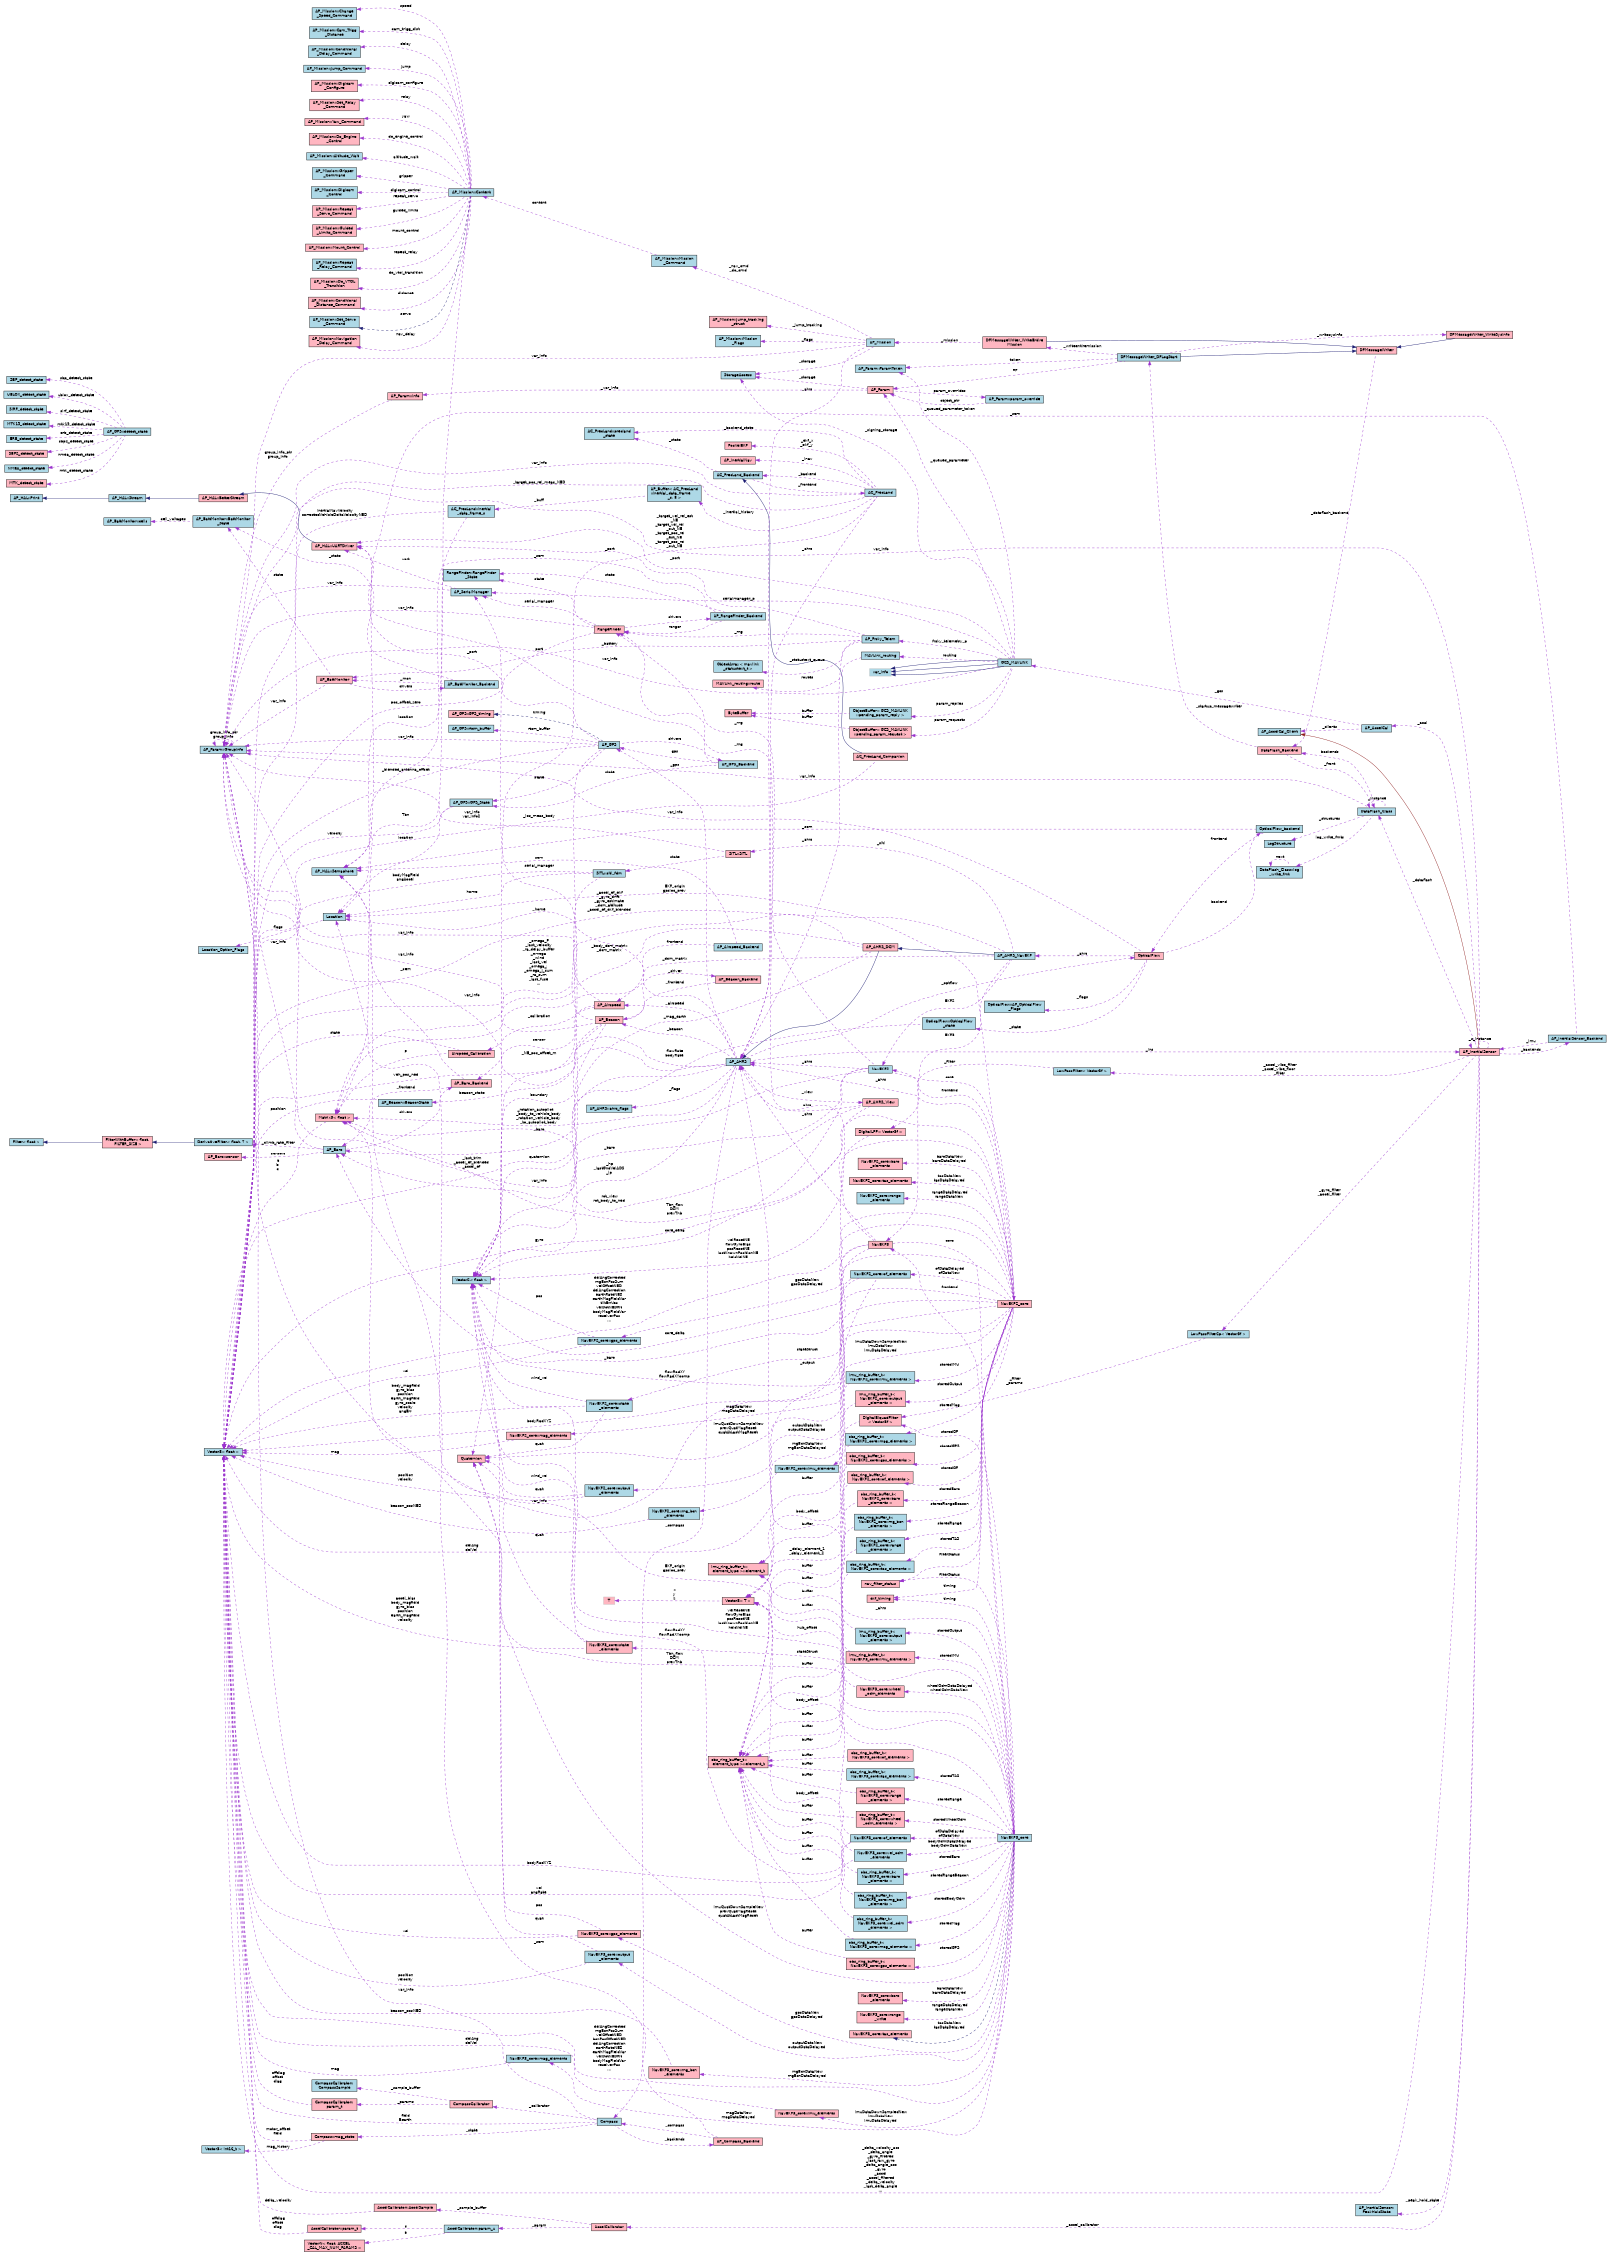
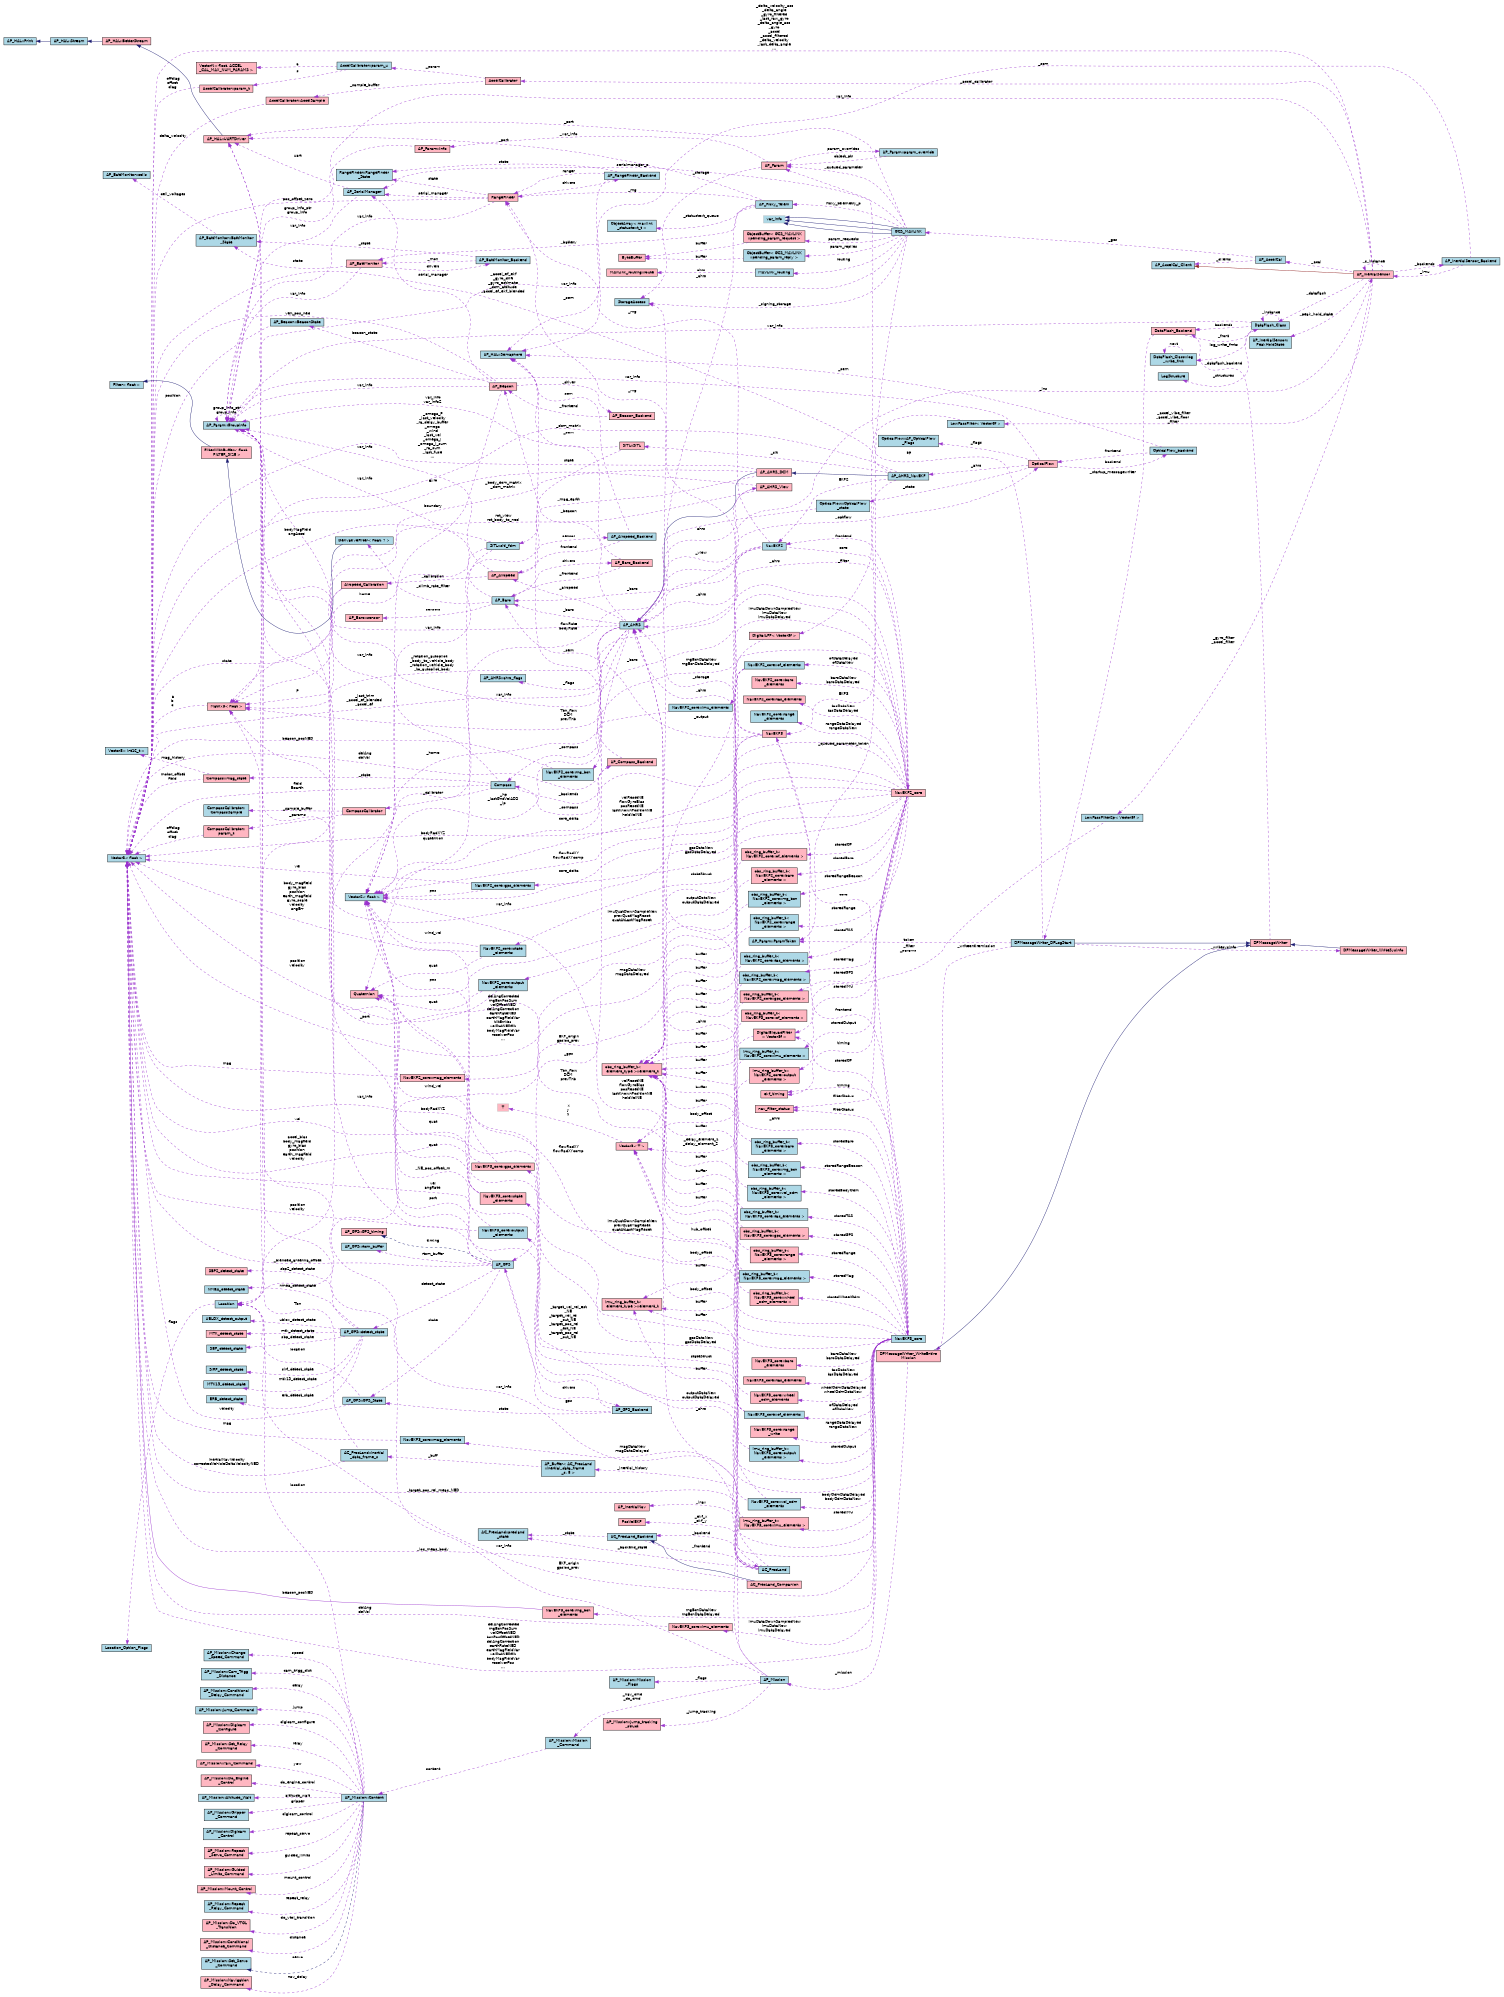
node "UBLOX_detect_state": label "UBLOX_detect_state" -> "UBLOX_detect_output"
edge "MAVLink_routing" -> "MAVLink_routing::route": label " routes" -> " ahrs"
edge "AP_Airspeed" -> "AP_Baro_Backend": now "AP_Airspeed" -> "AP_Airspeed_Backend"
edge "AP_GPS" -> "AP_GPS::detect_state": added, label "detect_state"
edge "NavEKF3_core::rng_bcn _elements" -> "Vector3< float >": style dashed -> solid
edge "NavEKF3_core" -> "NavEKF3_core::tas_elements": color midnightblue -> darkorchid3
